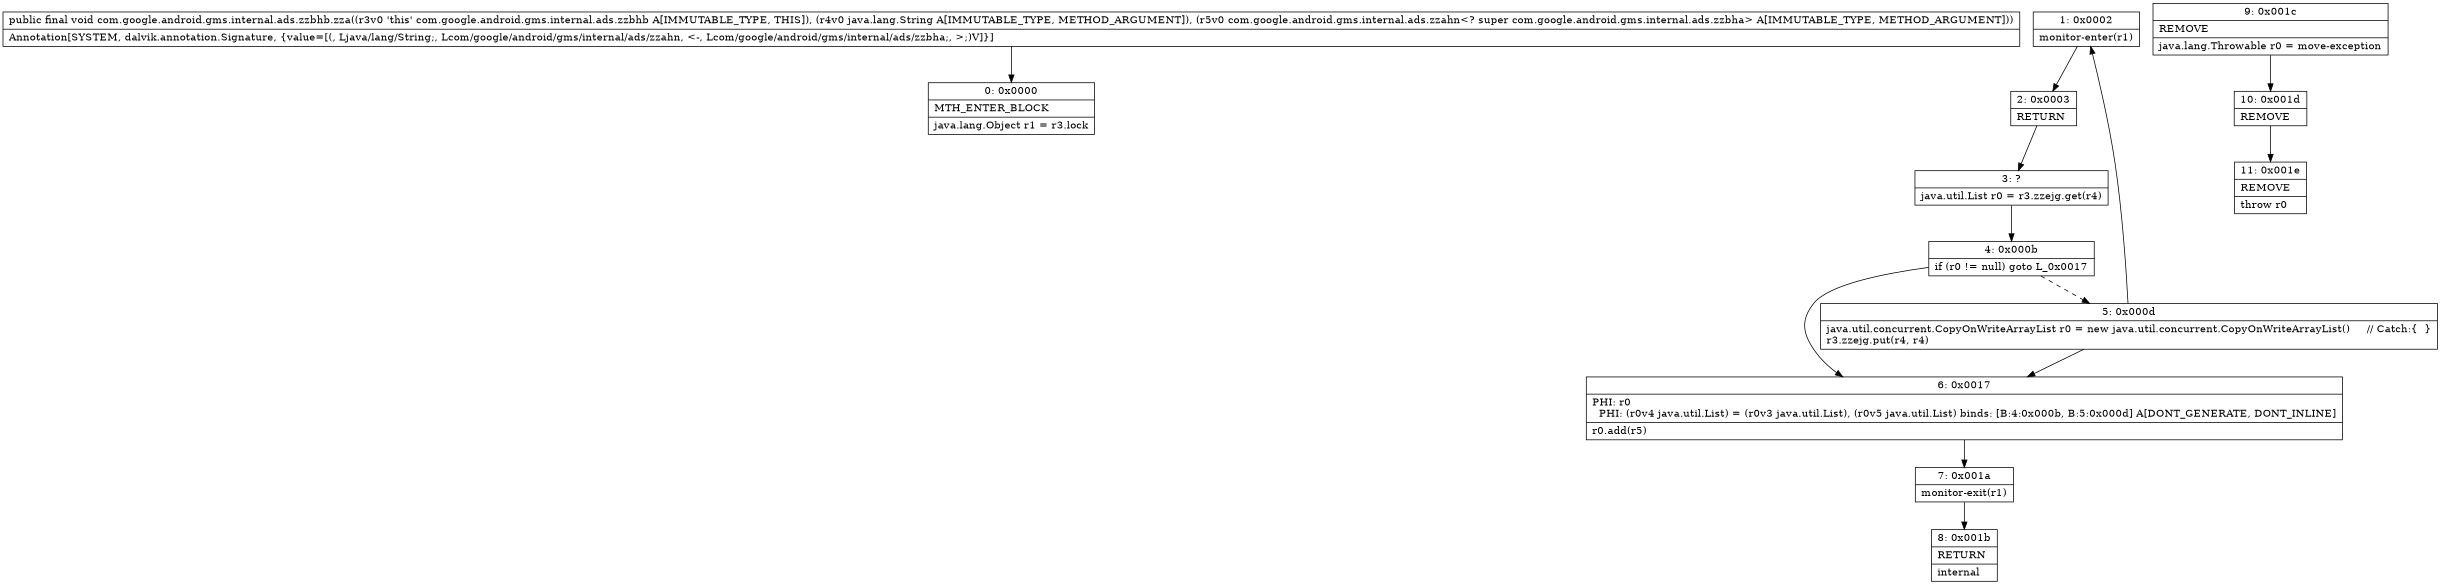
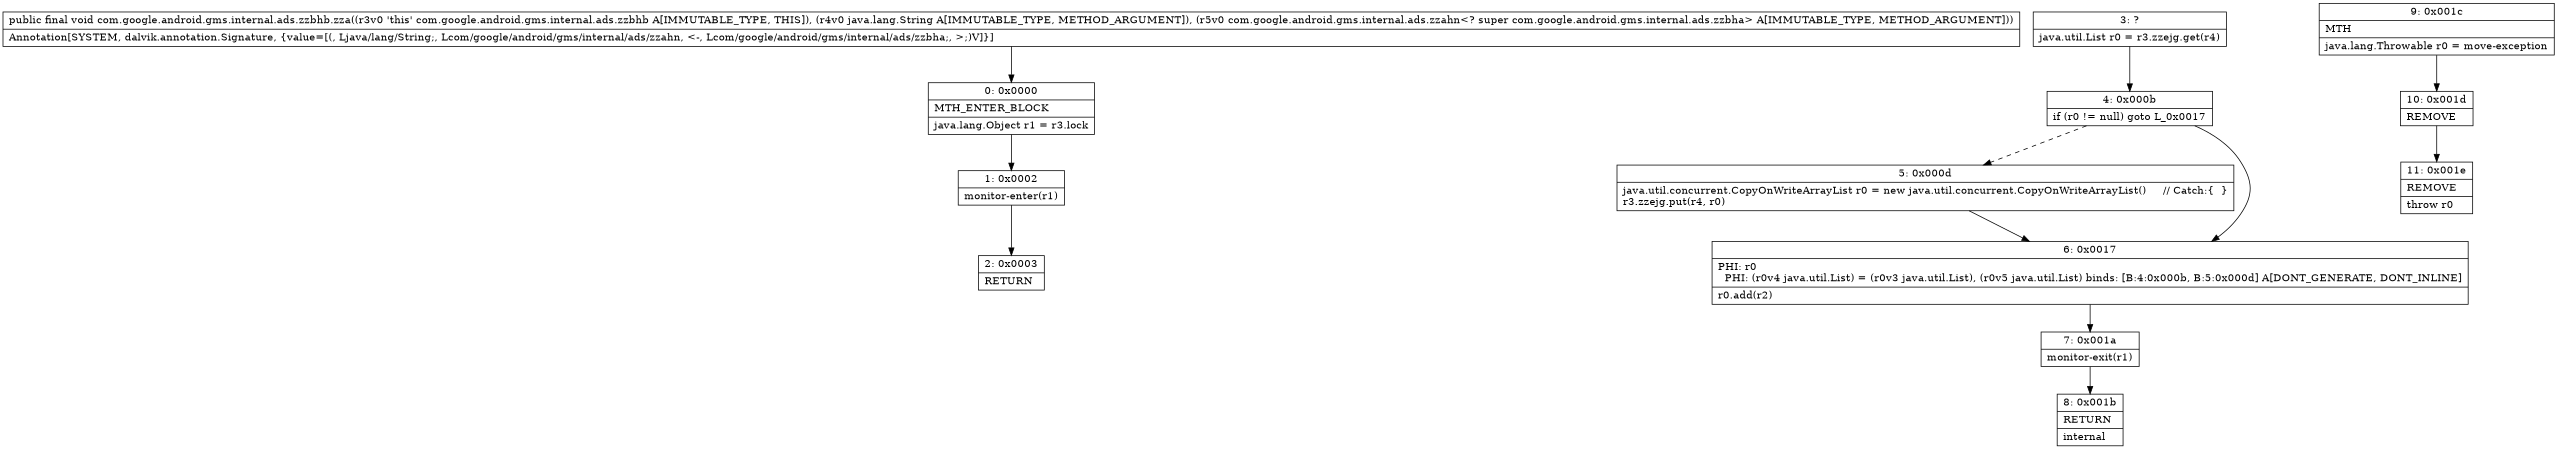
node "9: 0x001c": text "REMOVE" -> "MTH"
edge "2: 0x0003" -> "3: ?": removed
edge "5: 0x000d" -> "1: 0x0002": now "0: 0x0000" -> "1: 0x0002"
node "5: 0x000d": text "r3.zzejg.put(r4, r4)" -> "r3.zzejg.put(r4, r0)"
node "6: 0x0017": text "r0.add(r5)" -> "r0.add(r2)"
